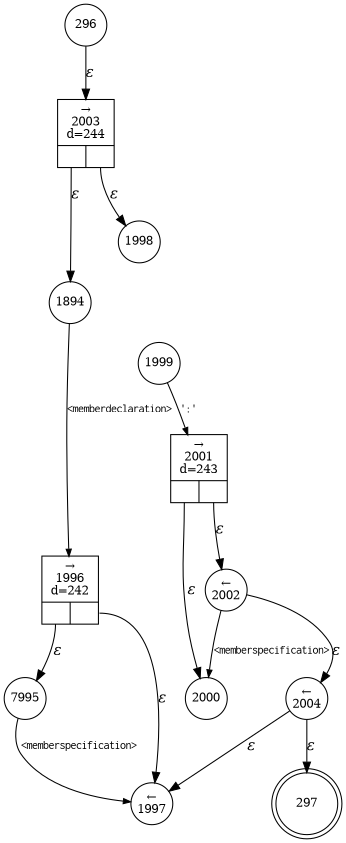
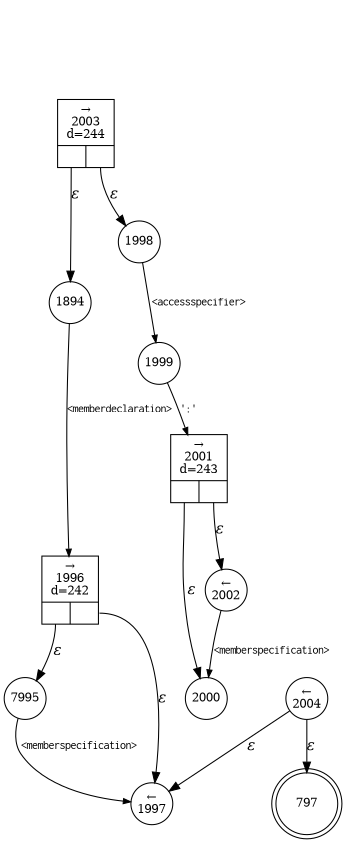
node "296": removed
edge "1998" -> "1999": added, label "<accessspecifier>"
edge "← 2002" -> "← 2004": removed, label "ε"
node "297": label "297" -> "797"
